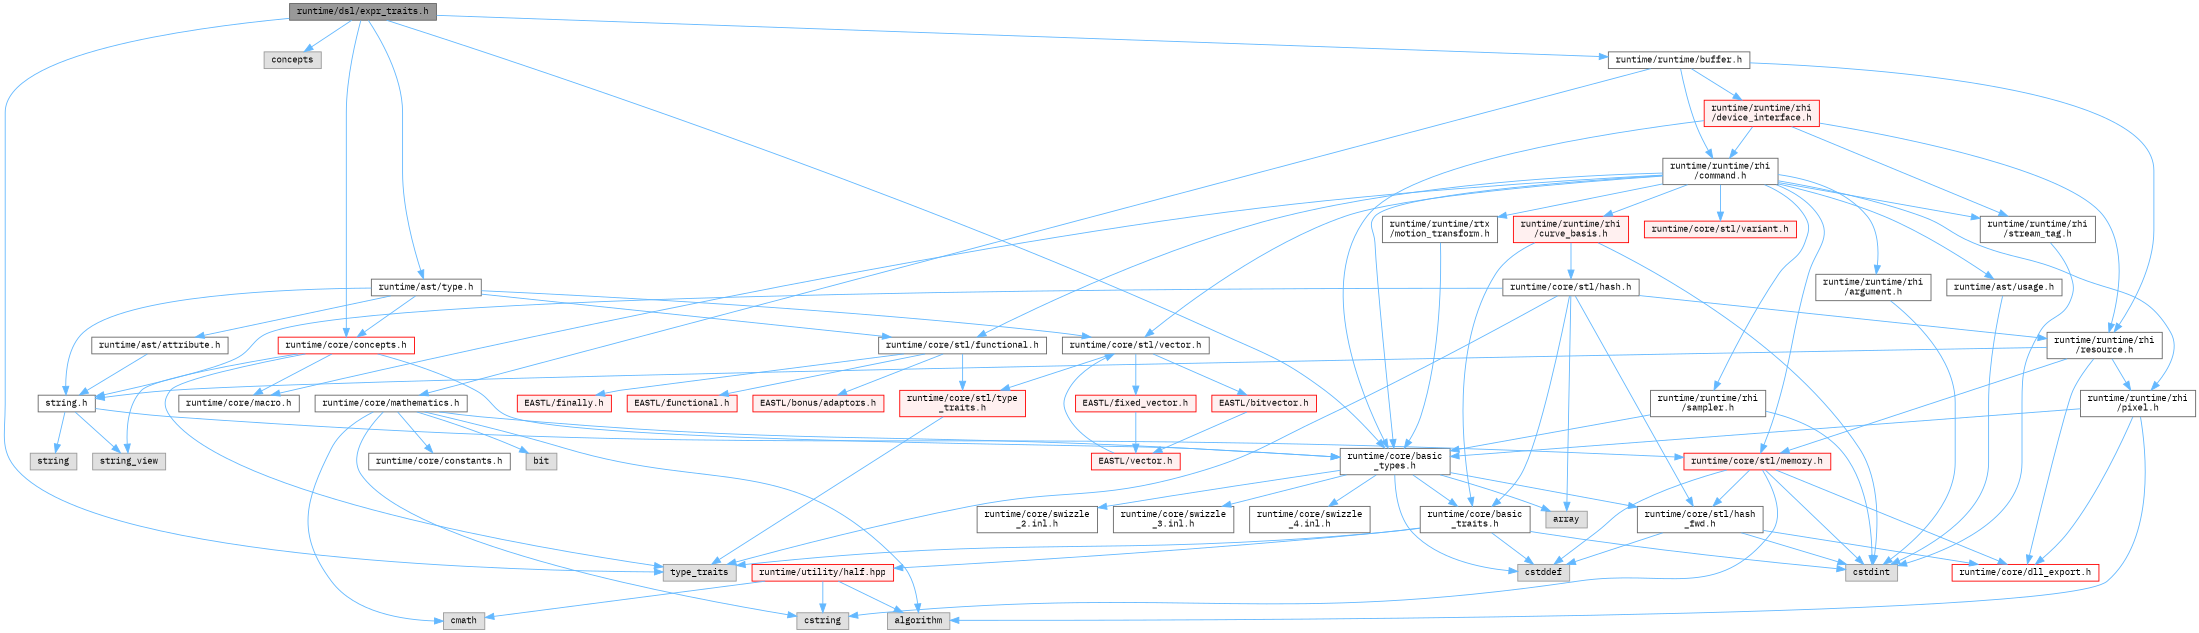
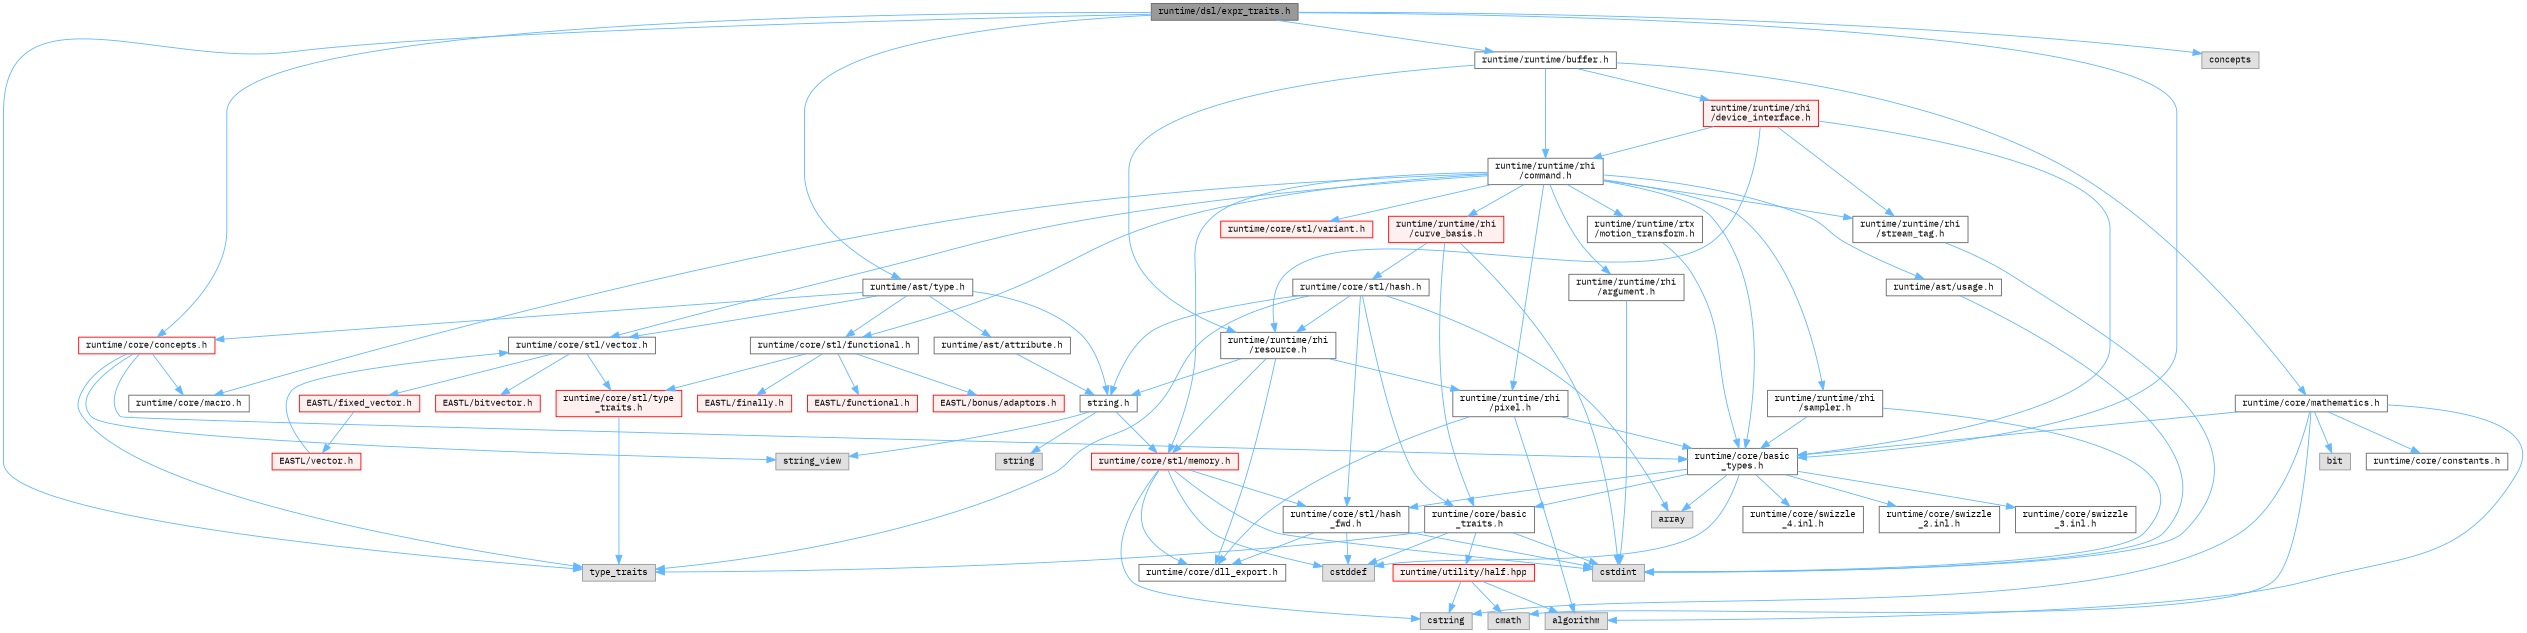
edge "EASTL/bitvector.h" -> "EASTL/vector.h": removed
node "runtime/core/dll_export.h": color red -> grey40
